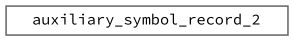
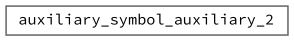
node "auxiliary_symbol_record_2": label "auxiliary_symbol_record_2" -> "auxiliary_symbol_auxiliary_2"
